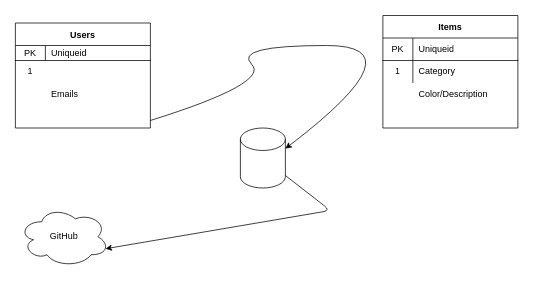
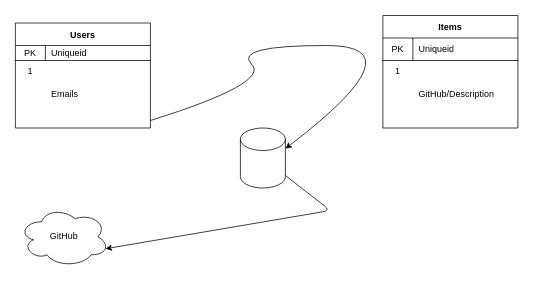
node "Category": removed
node "Color/Description": label "Color/Description" -> "GitHub/Description"
